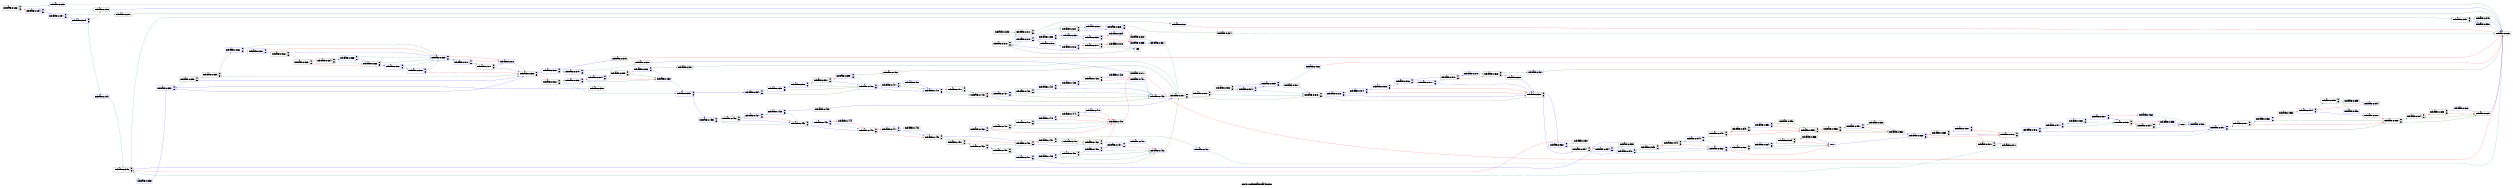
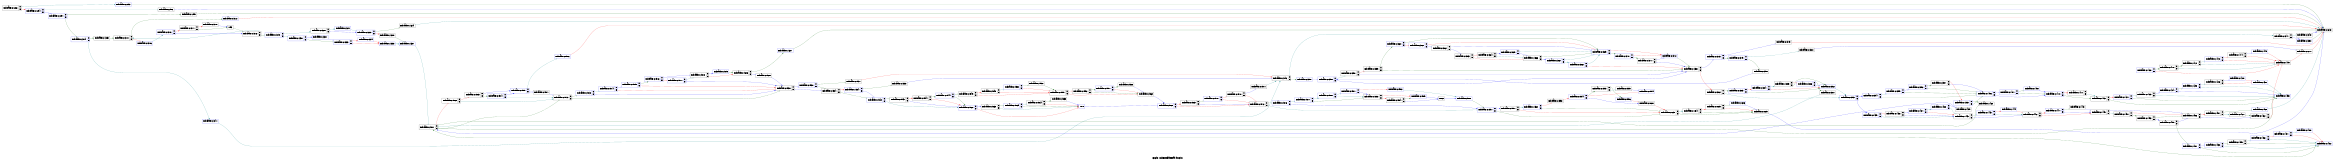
edge "xmlreader.c:1304:" -> "xmlreader.c:1296:": now "xmlreader.c:1304:" -> "xmlreader.c:1305:"
